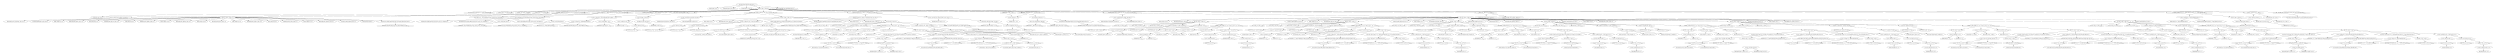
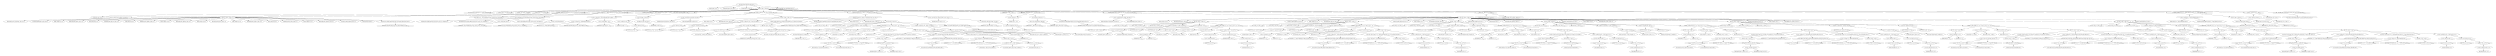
node "(IDENTIFIER,data,_TIFFfreeExt(tif, data))": added
node "(TIFFSwabShort,TIFFSwabShort((uint16_t *)ma))": added
